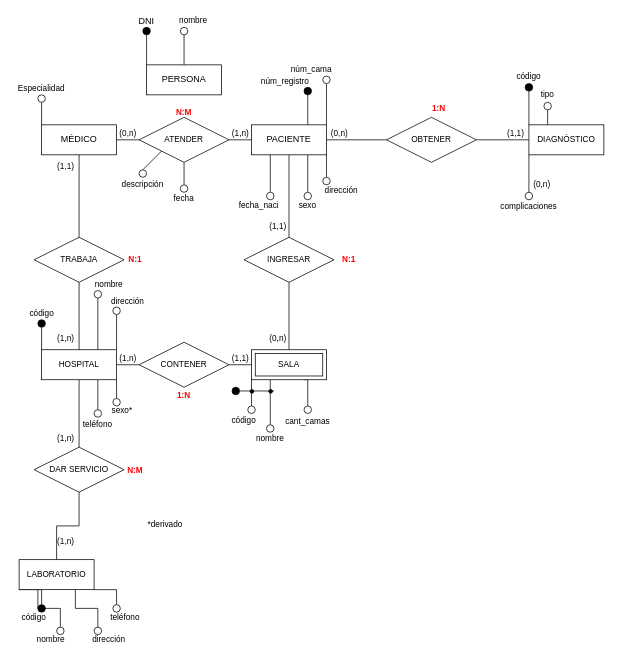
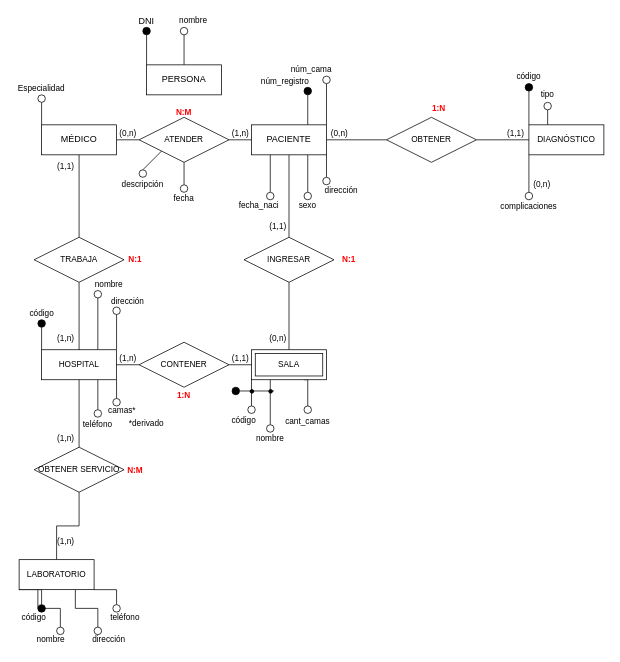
node "sexo*": label "sexo*" -> "camas*"
node "DAR SERVICIO": label "DAR SERVICIO" -> "OBTENER SERVICIO"
node "*derivado": moved (165, 524) -> (147, 423)
